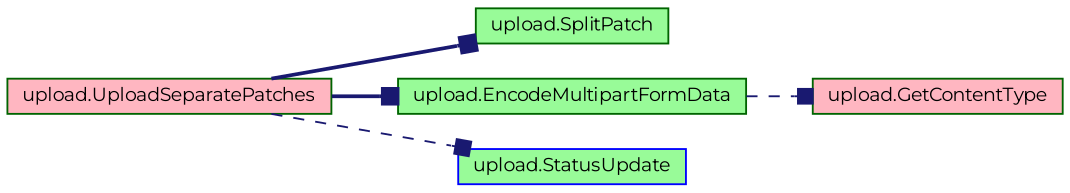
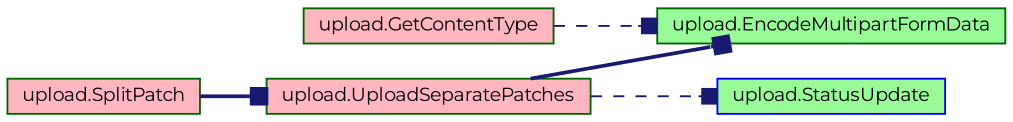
node "upload.SplitPatch": fillcolor palegreen -> lightpink
edge "upload.UploadSeparatePatches" -> "upload.SplitPatch": reversed
edge "upload.EncodeMultipartFormData" -> "upload.GetContentType": reversed
